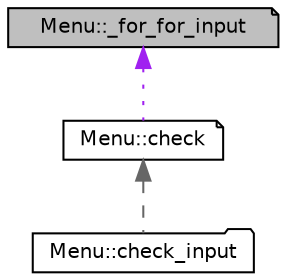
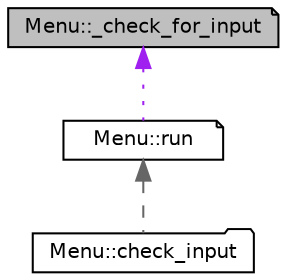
node "Menu::_for_for_input": label "Menu::_for_for_input" -> "Menu::_check_for_input"
node "Menu::check": label "Menu::check" -> "Menu::run"
